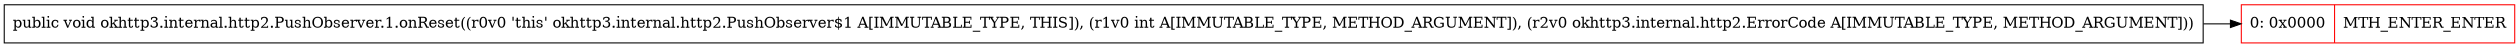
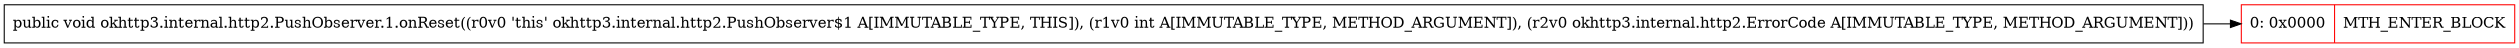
node "0: 0x0000": text "MTH_ENTER_ENTER" -> "MTH_ENTER_BLOCK"
